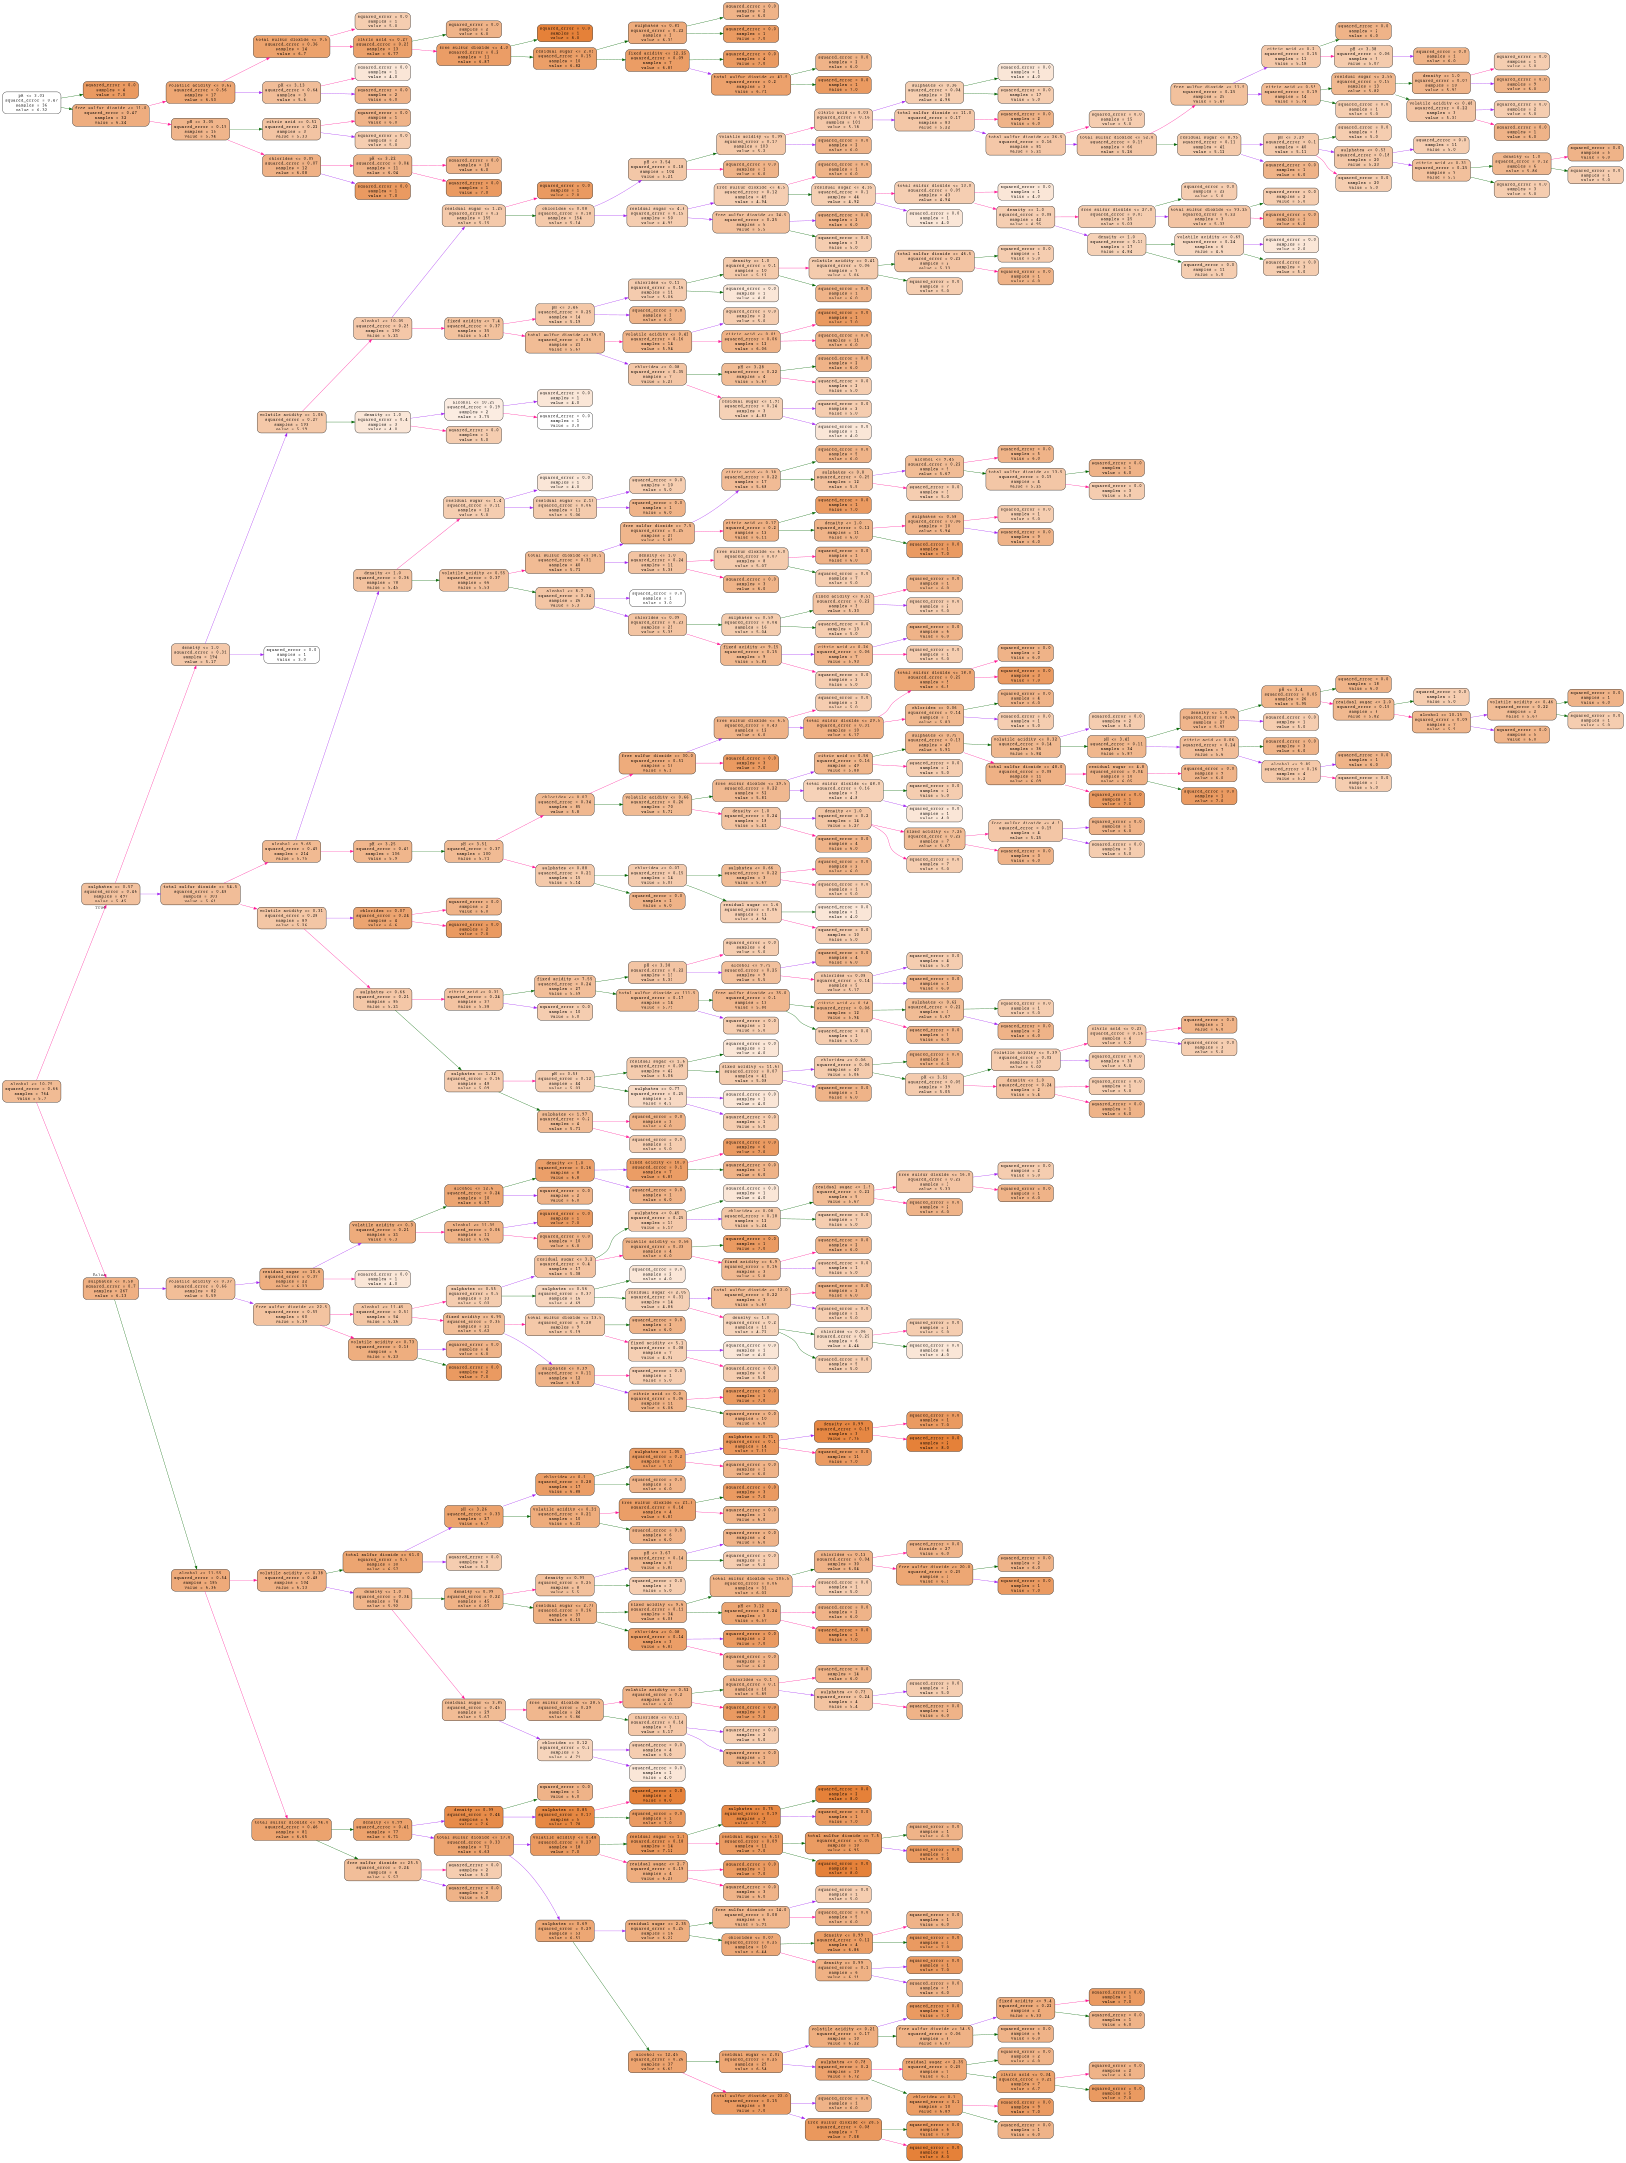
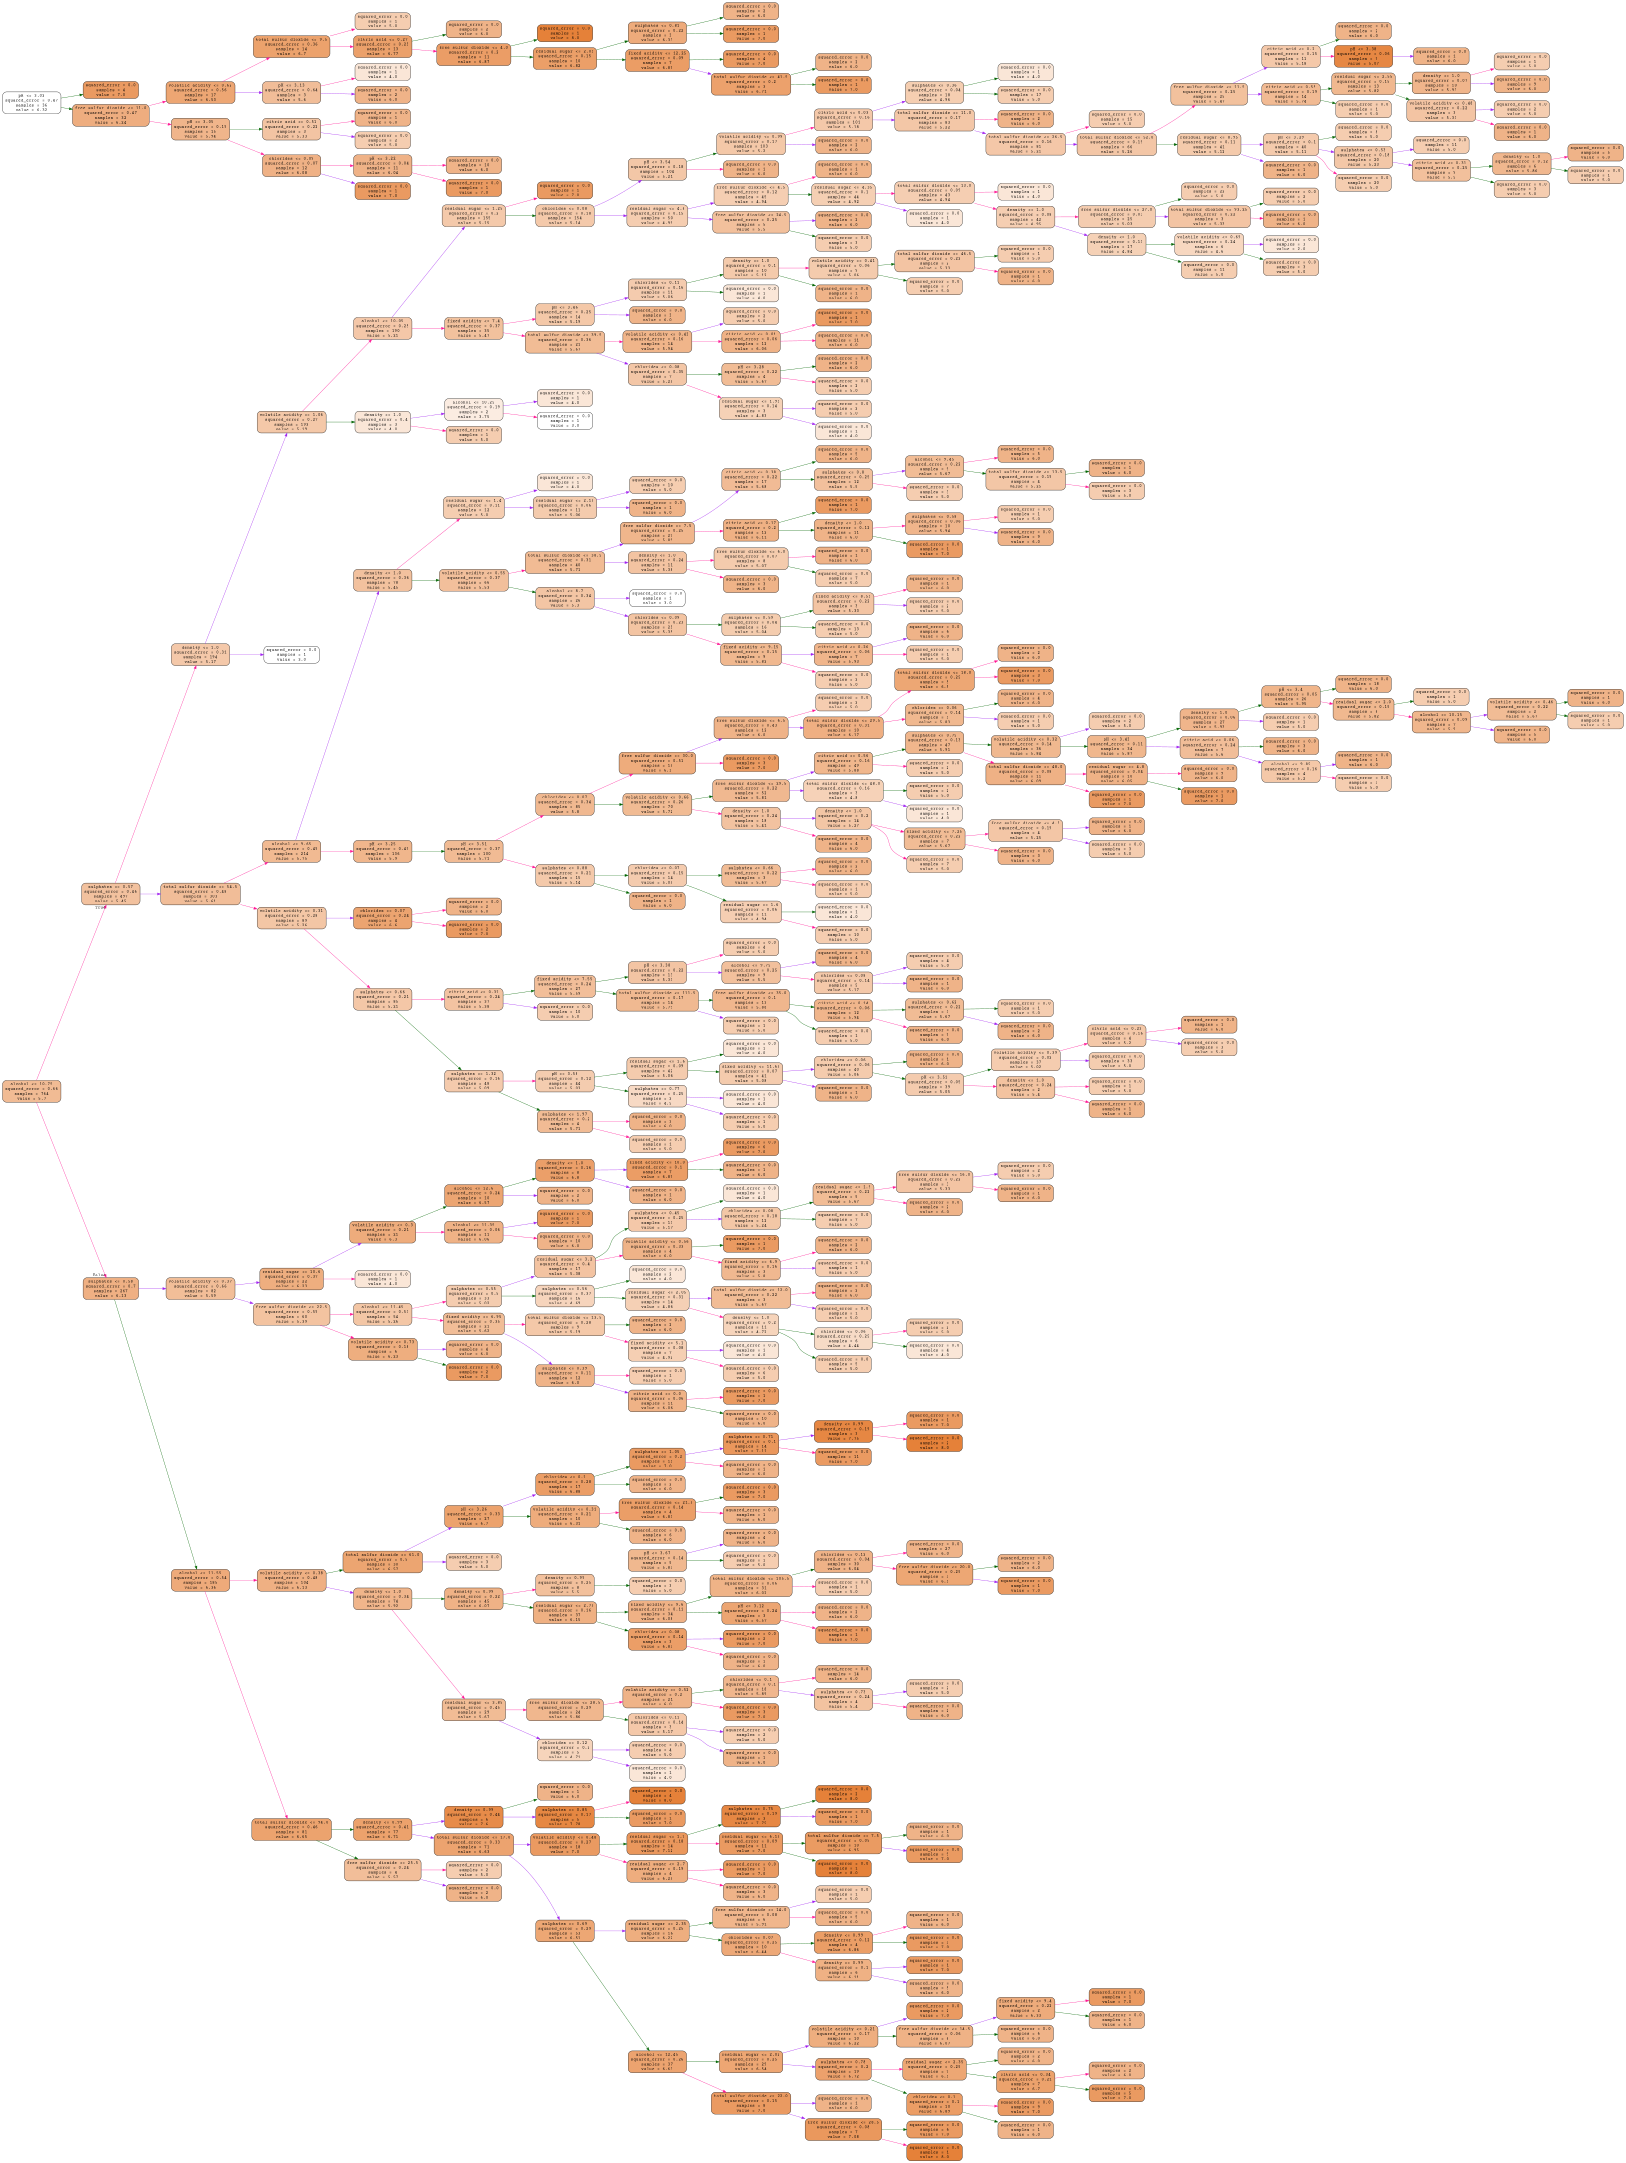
node "pH <= 3.38 squared_error = 0.06 samples = 9 value = 5.07": fillcolor #f4cbad -> #e68743
node "squared_error = 0.0 dioxide = 27 value = 6.0": label "squared_error = 0.0 dioxide = 27 value = 6.0" -> "squared_error = 0.0 samples = 27 value = 6.0"
edge "density <= 0.99 squared_error = 0.25 samples = 8 value = 5.5" -> "pH <= 3.67 squared_error = 0.14 samples = 5 value = 5.83": removed
